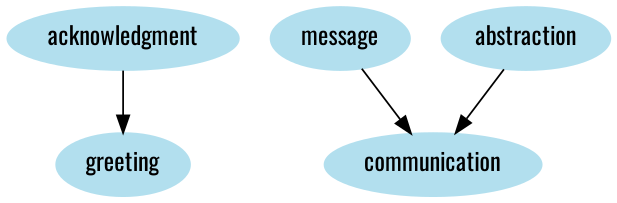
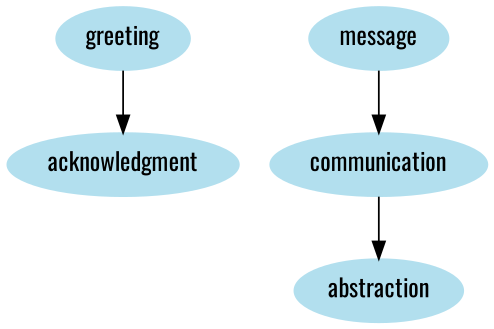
edge "acknowledgment" -> "greeting": reversed
edge "abstraction" -> "communication": reversed
